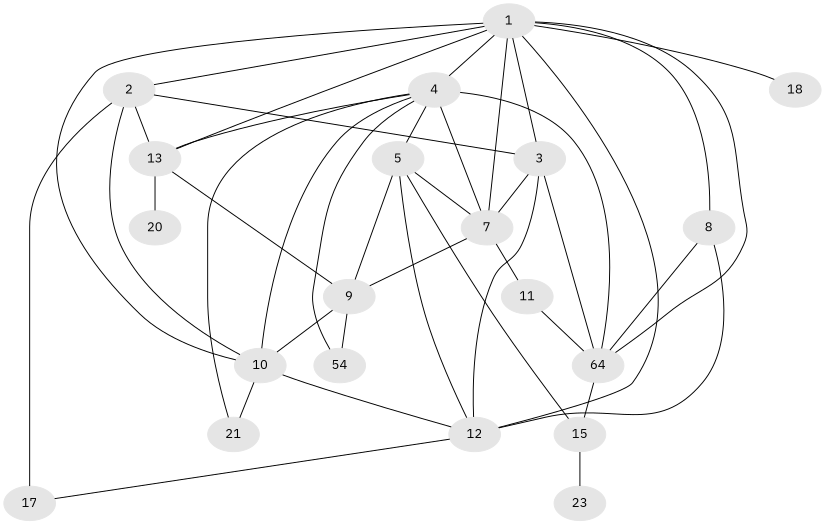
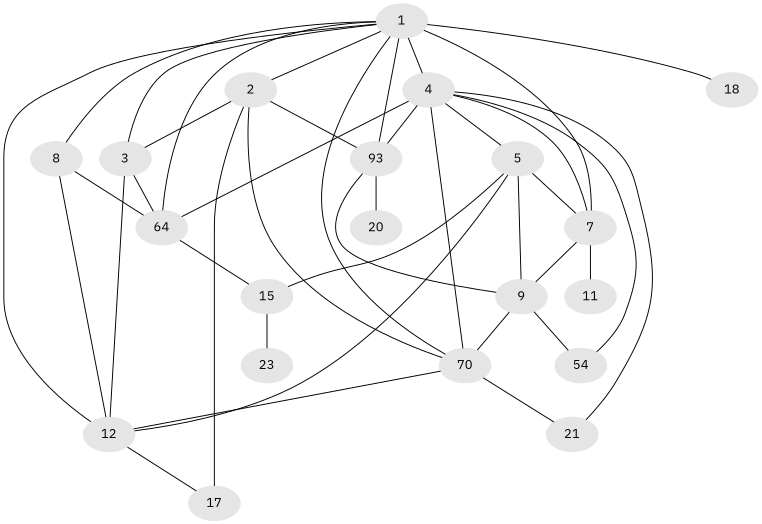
node "13": label "13" -> "93"
edge "3" -- "7": removed
edge "11" -- "64": removed
node "10": label "10" -> "70"
